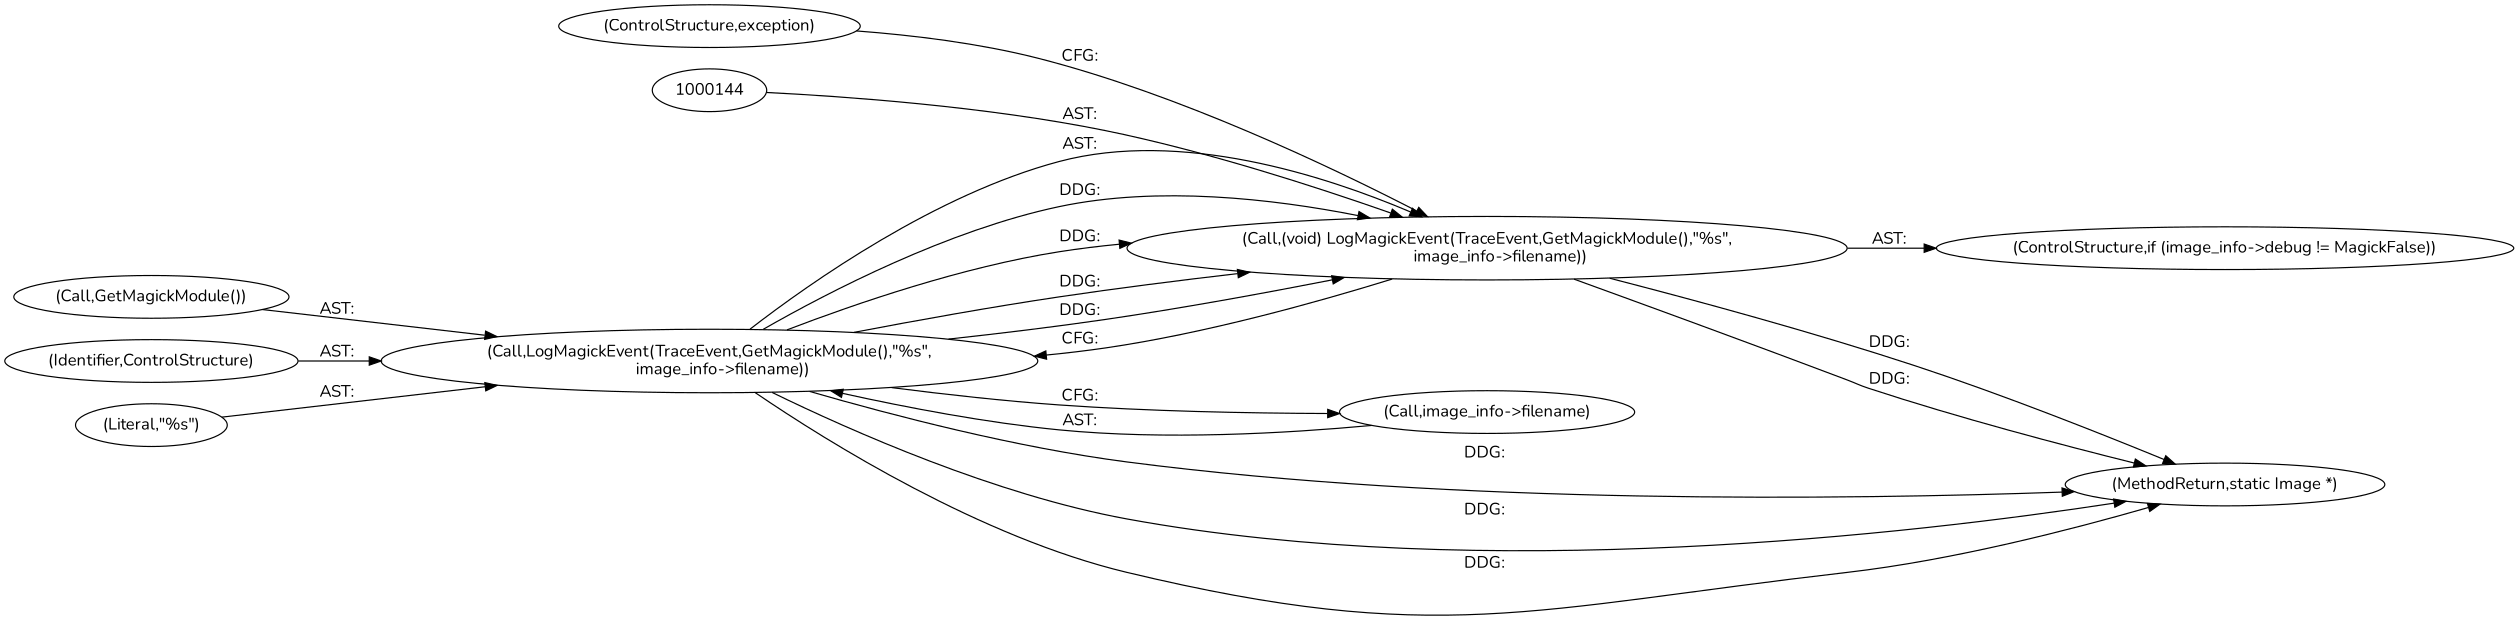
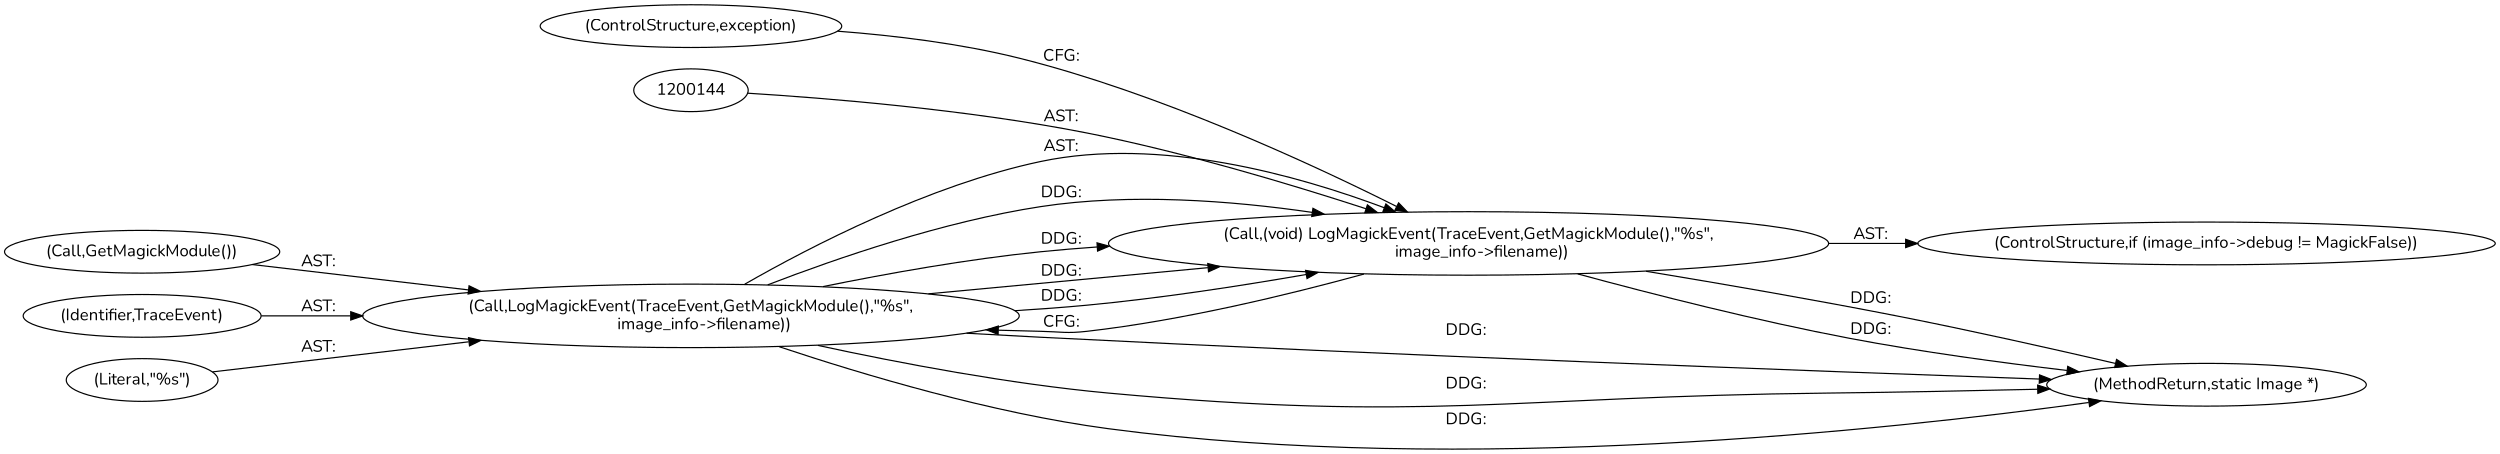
node "1000144": label "1000144" -> "1200144"
node "(Identifier,ControlStructure)": label "(Identifier,ControlStructure)" -> "(Identifier,TraceEvent)"
node "(Call,image_info->filename)": removed
